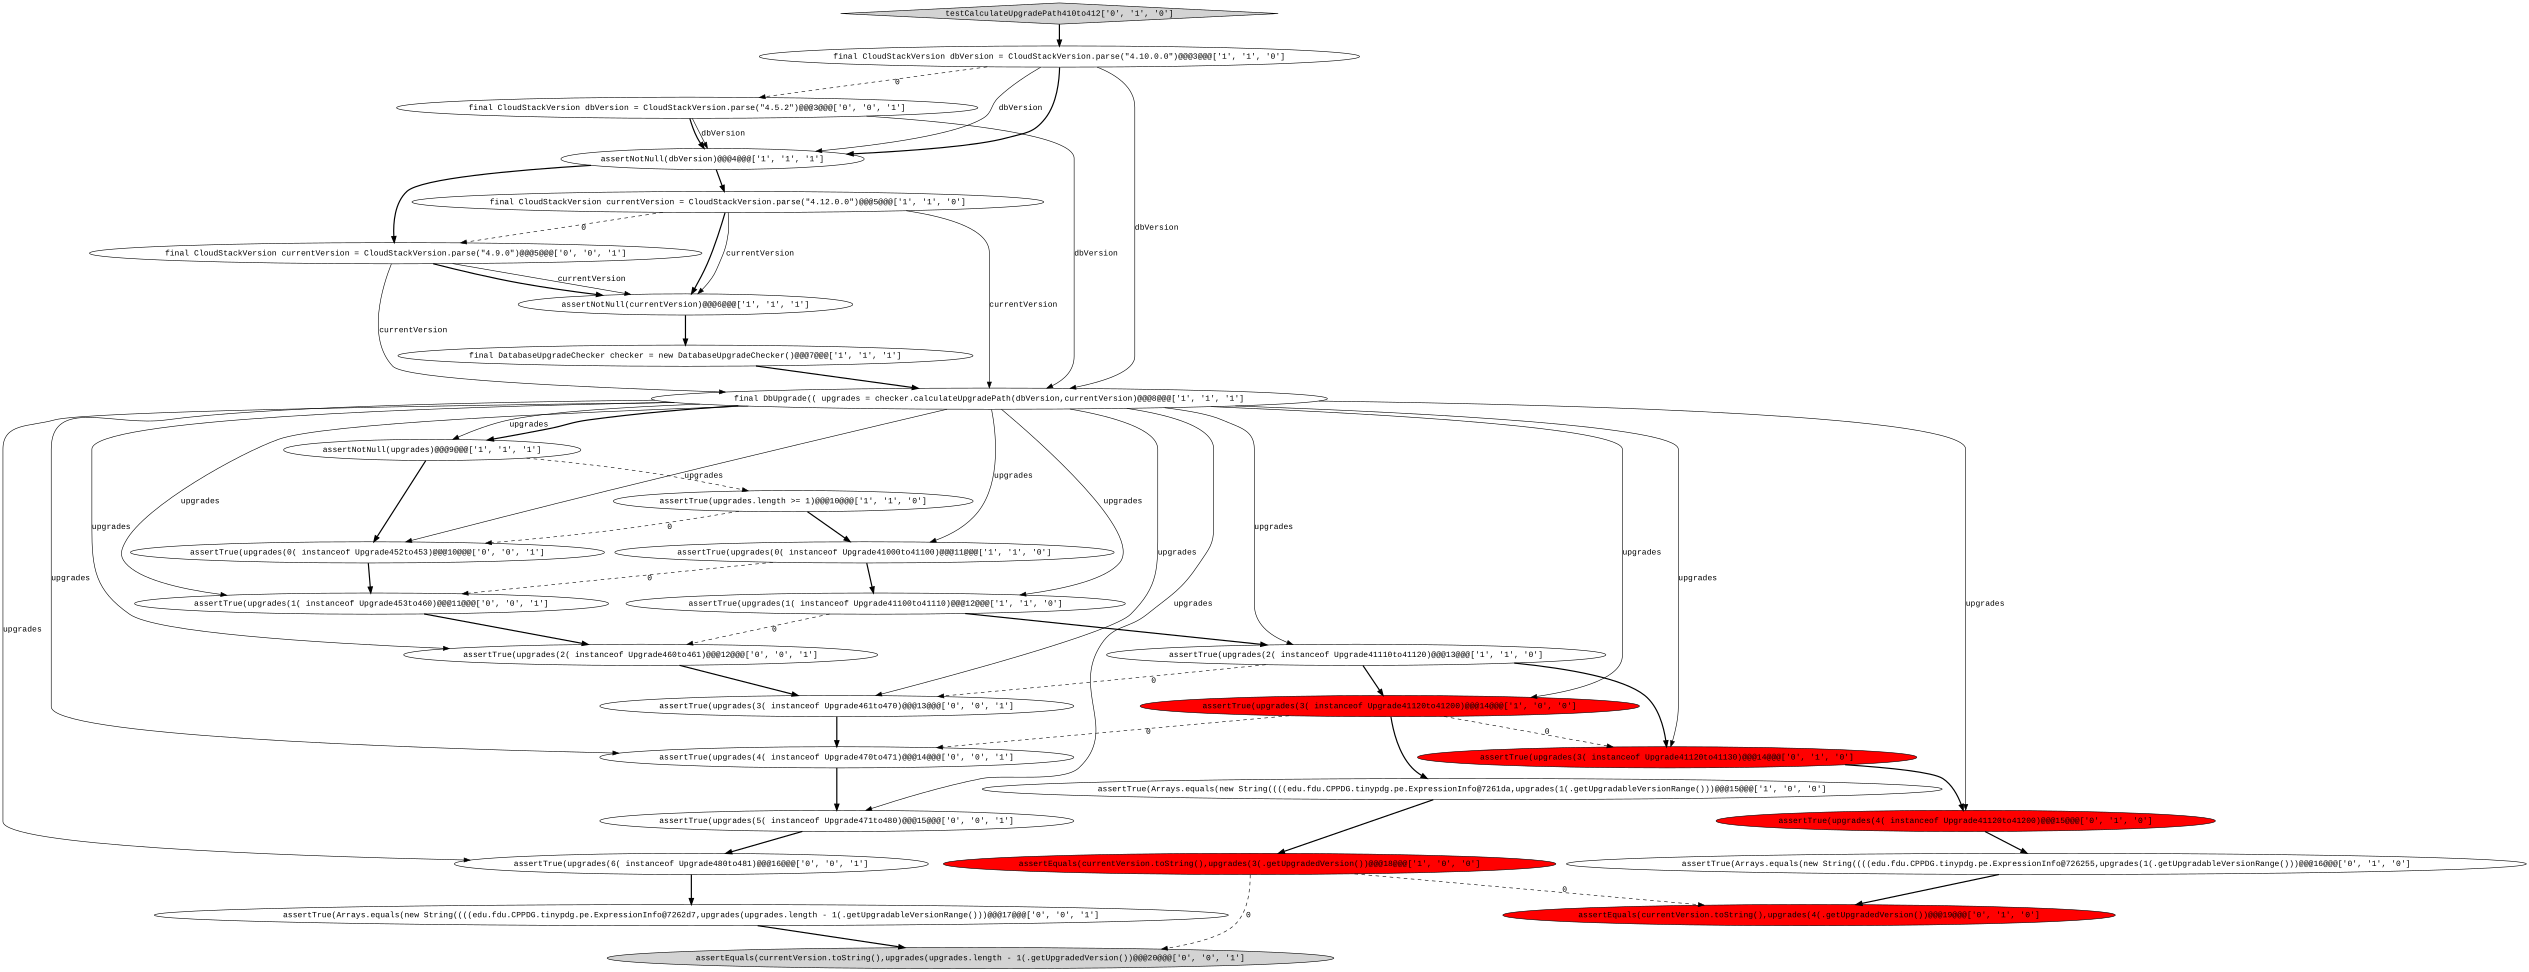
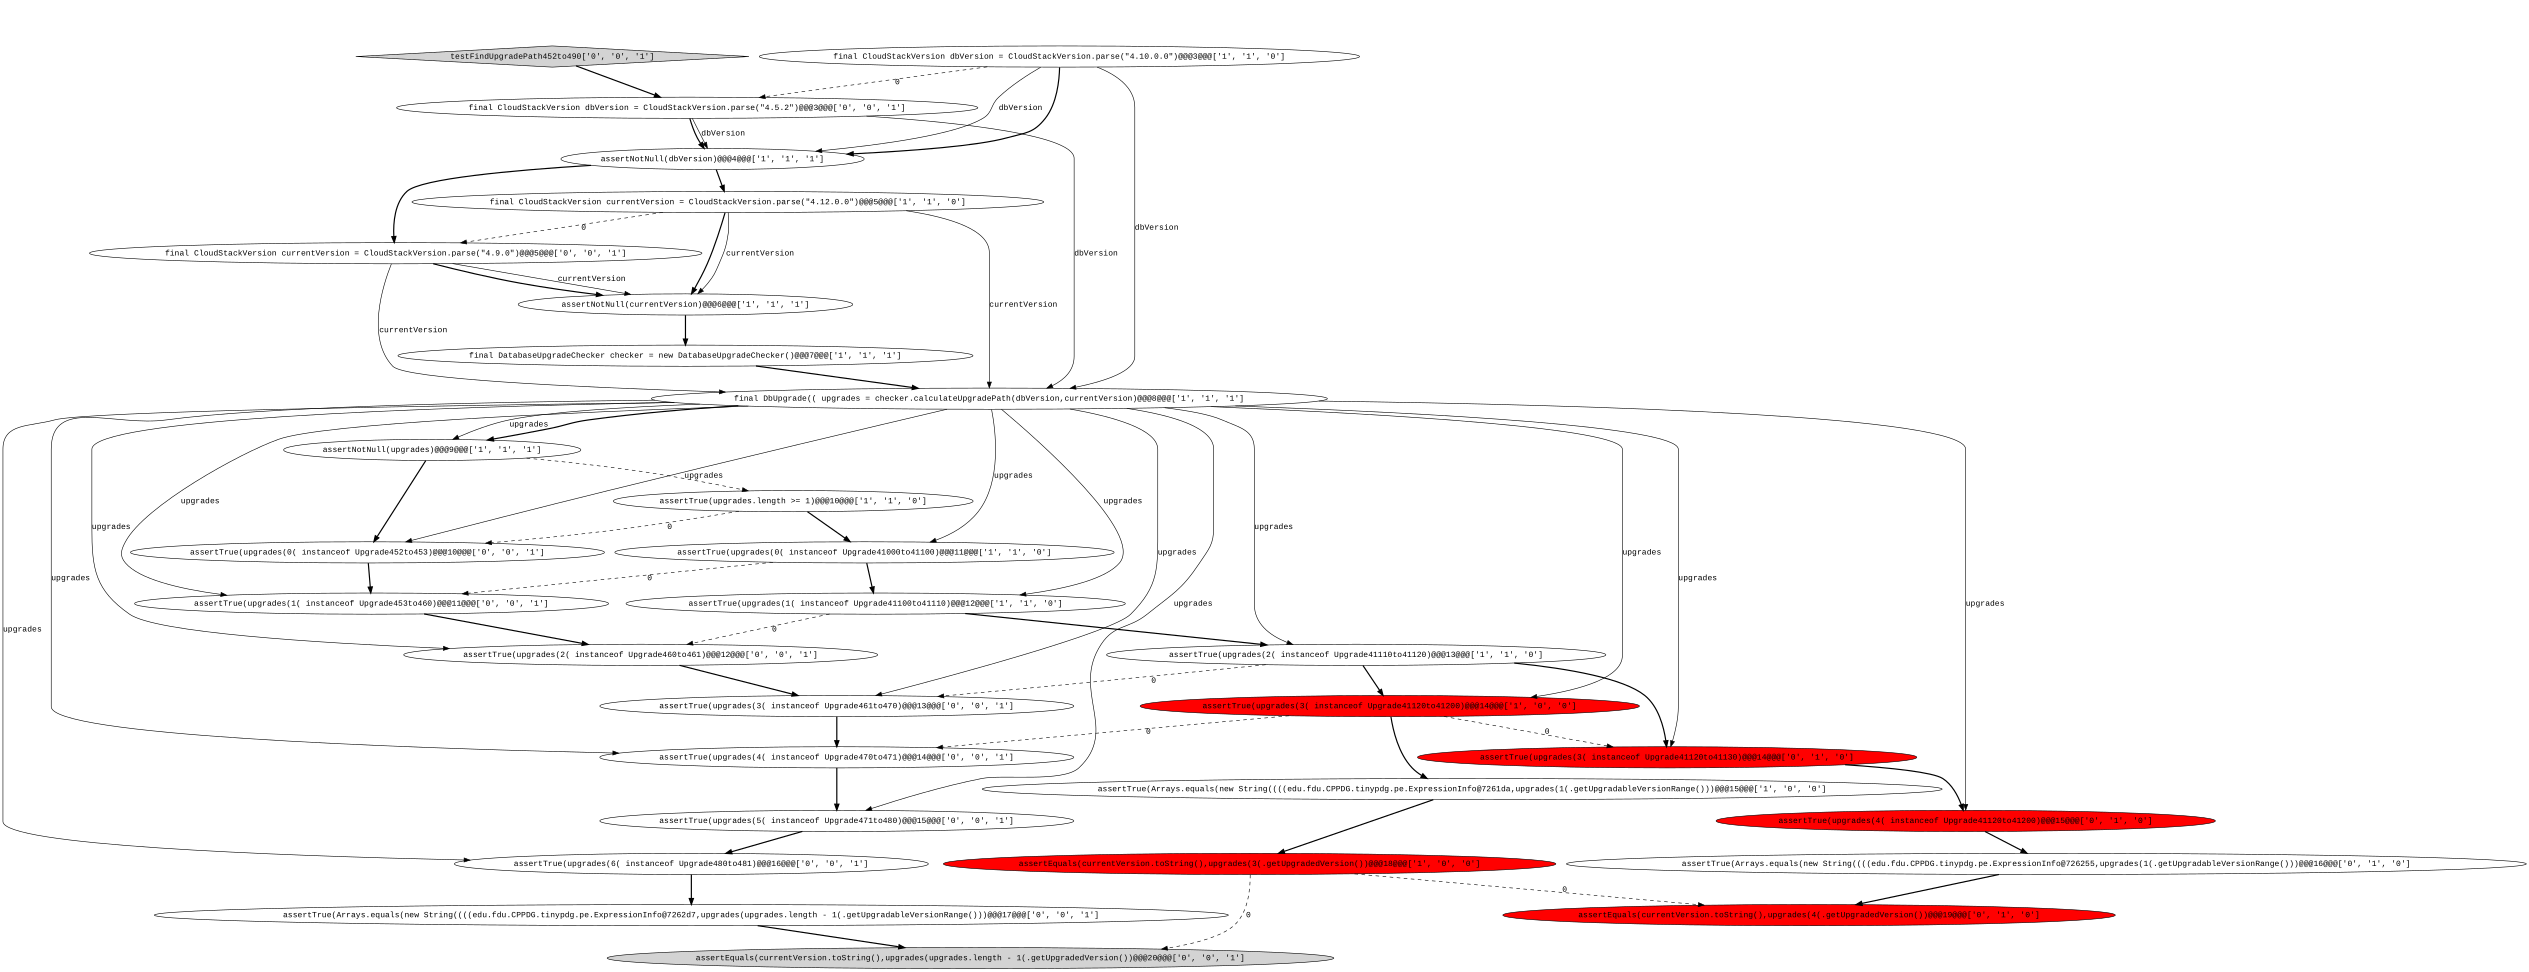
node "testCalculateUpgradePath410to412['0', '1', '0']": removed
node "testFindUpgradePath452to490['0', '0', '1']": added
